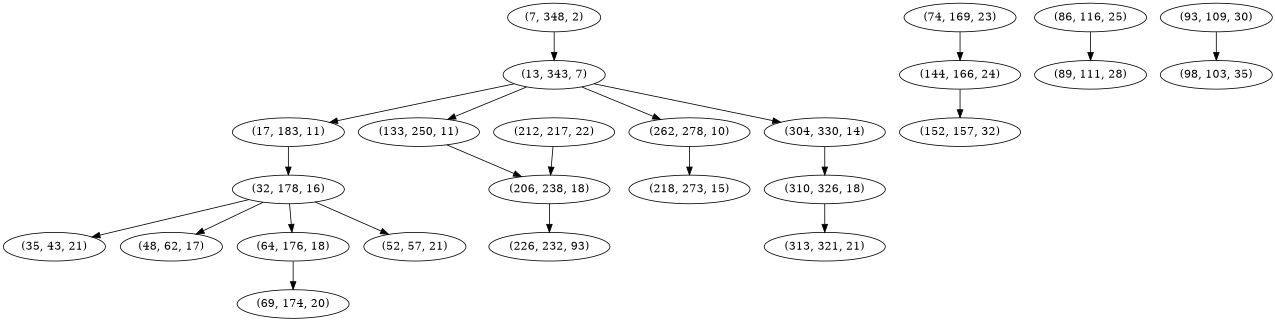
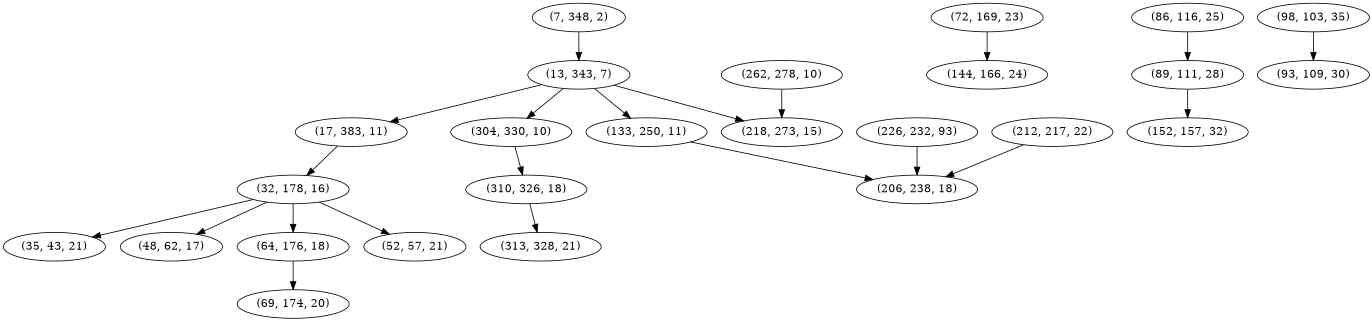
node "(74, 169, 23)": label "(74, 169, 23)" -> "(72, 169, 23)"
edge "(93, 109, 30)" -> "(98, 103, 35)": reversed
edge "(144, 166, 24)" -> "(152, 157, 32)": now "(89, 111, 28)" -> "(152, 157, 32)"
edge "(13, 343, 7)" -> "(262, 278, 10)": now "(13, 343, 7)" -> "(218, 273, 15)"
node "(17, 183, 11)": label "(17, 183, 11)" -> "(17, 383, 11)"
node "(304, 330, 14)": label "(304, 330, 14)" -> "(304, 330, 10)"
edge "(206, 238, 18)" -> "(226, 232, 93)": reversed
node "(313, 321, 21)": label "(313, 321, 21)" -> "(313, 328, 21)"
